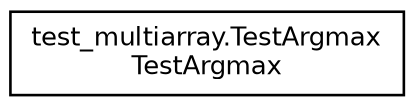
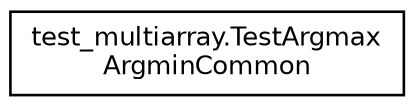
node "test_multiarray.TestArgmax TestArgmax": label "test_multiarray.TestArgmax TestArgmax" -> "test_multiarray.TestArgmax ArgminCommon"
